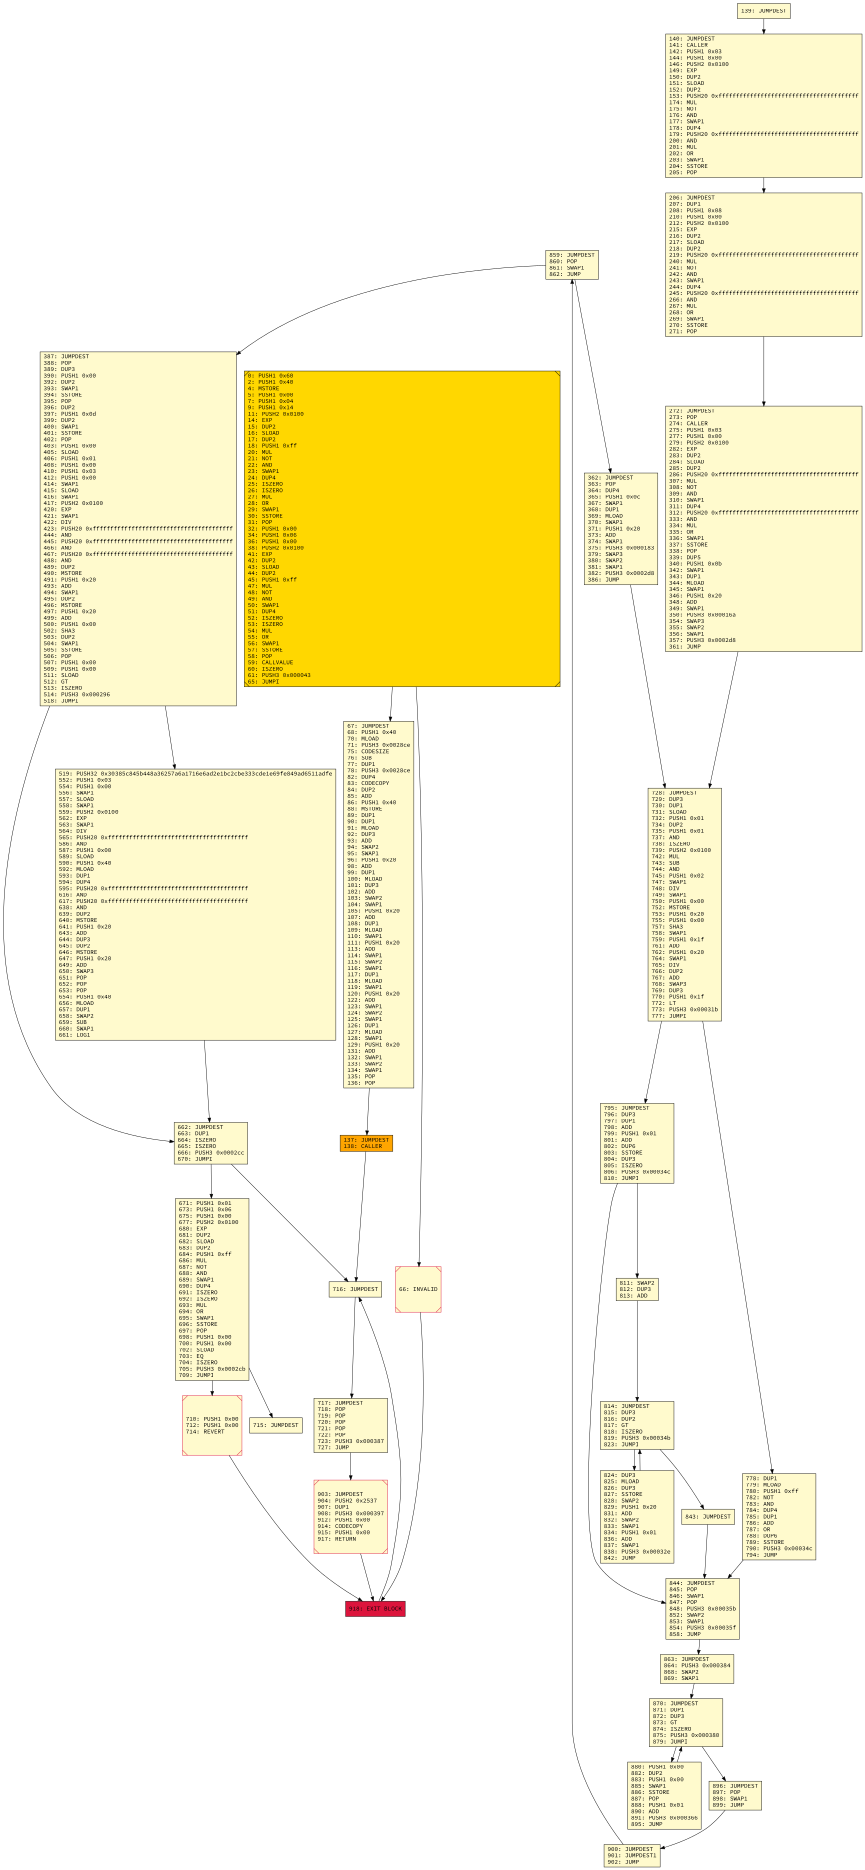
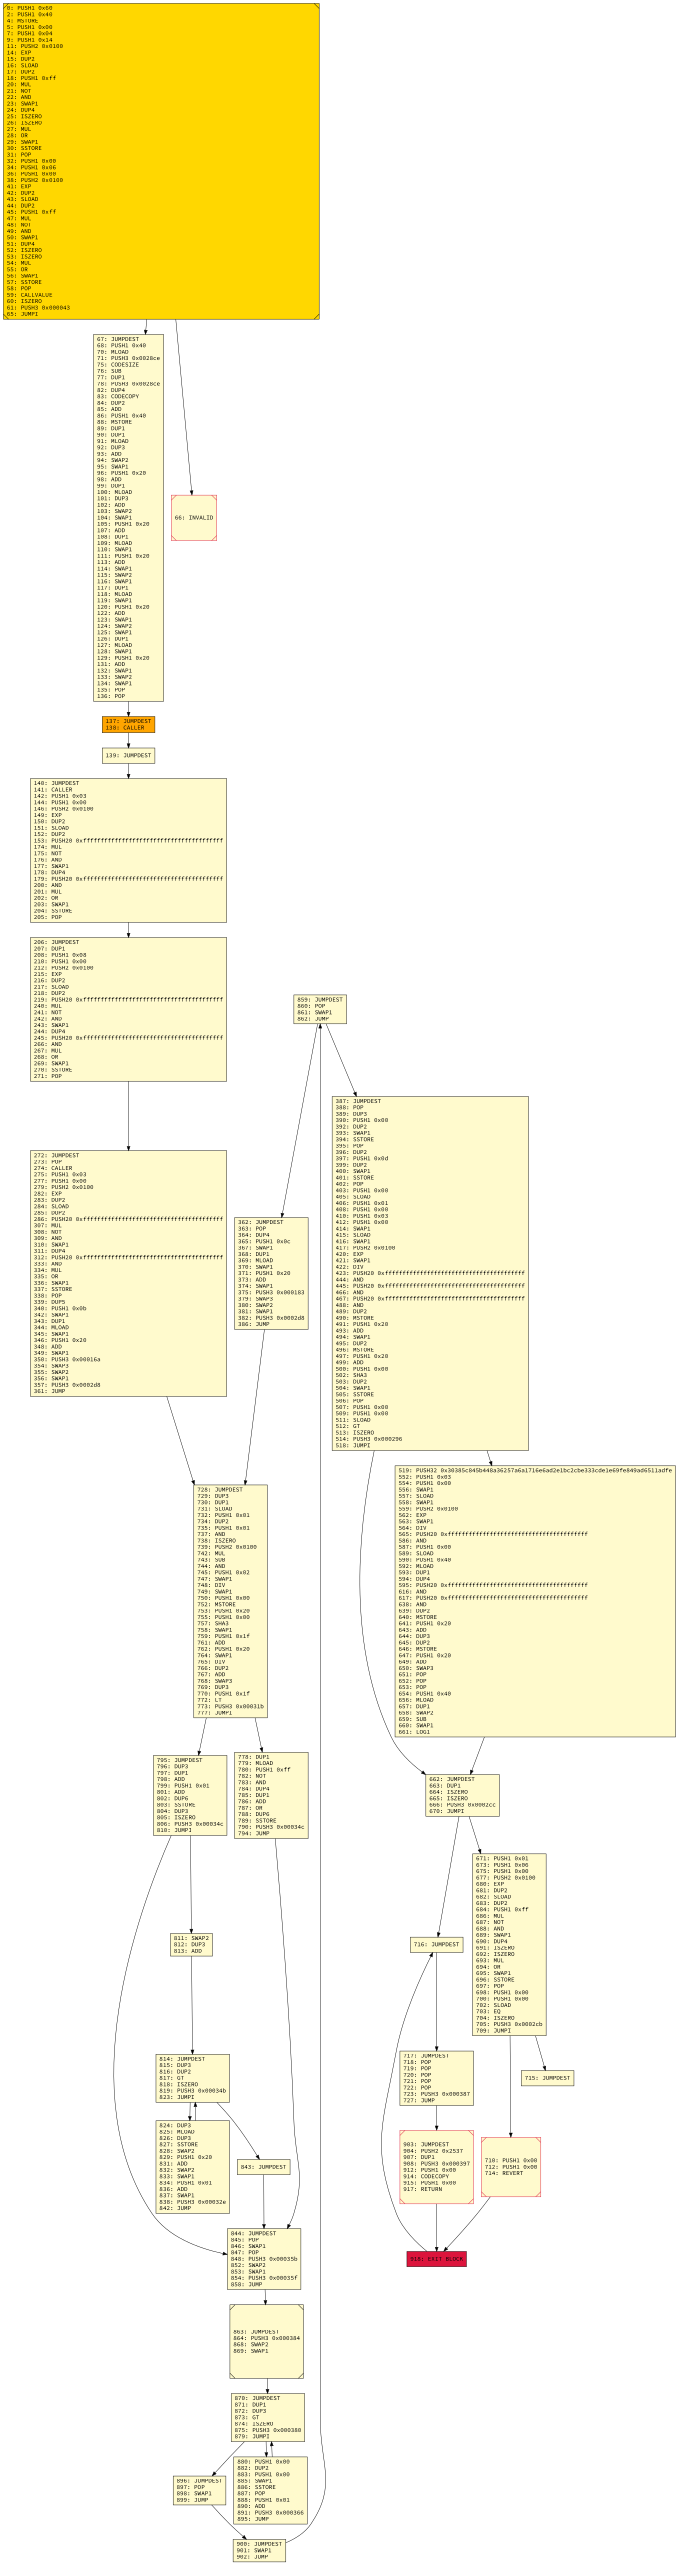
edge "137: JUMPDEST 138: CALLER" -> "716: JUMPDEST": now "137: JUMPDEST 138: CALLER" -> "139: JUMPDEST"
edge "66: INVALID" -> "918: EXIT BLOCK": removed
node "863: JUMPDEST 864: PUSH3 0x000384 868: SWAP2 869: SWAP1": shape box -> Msquare
node "900: JUMPDEST 901: JUMPDEST1 902: JUMP": label "900: JUMPDEST 901: JUMPDEST1 902: JUMP" -> "900: JUMPDEST 901: SWAP1 902: JUMP"
